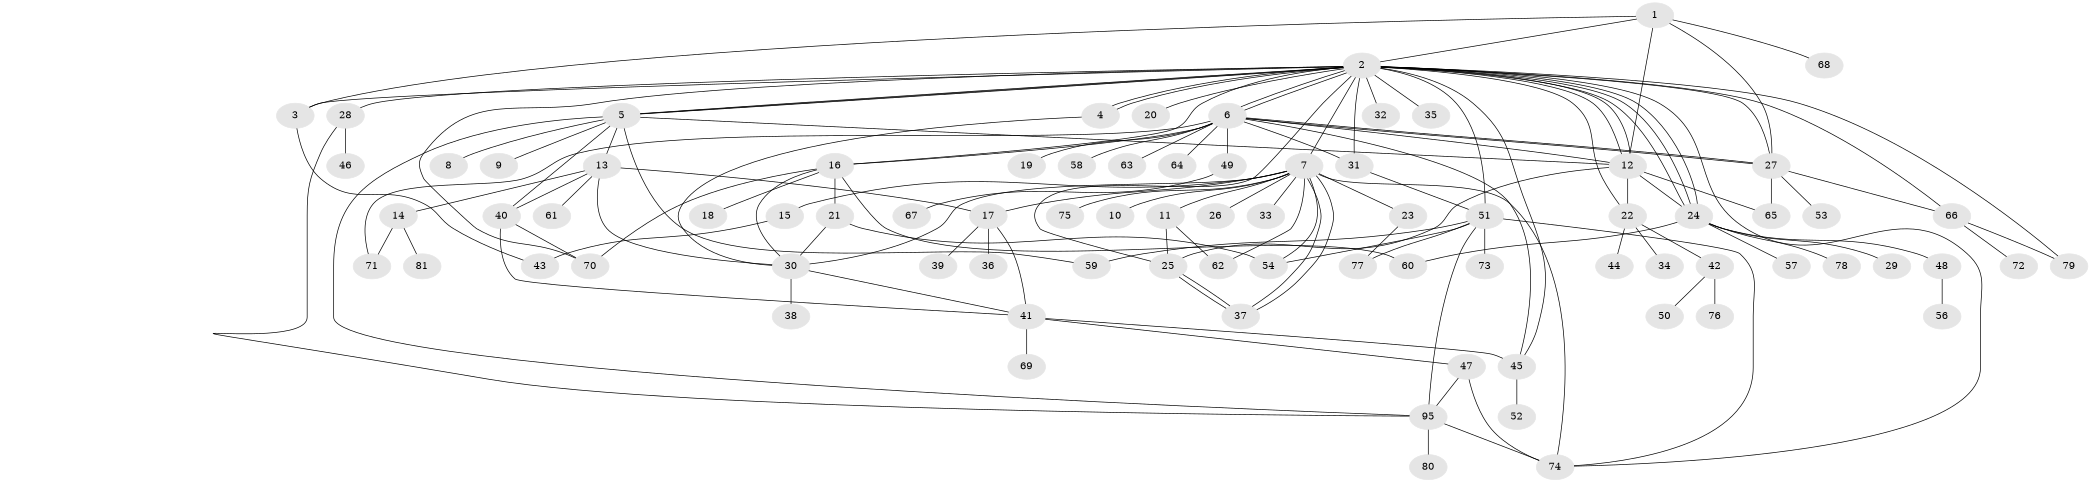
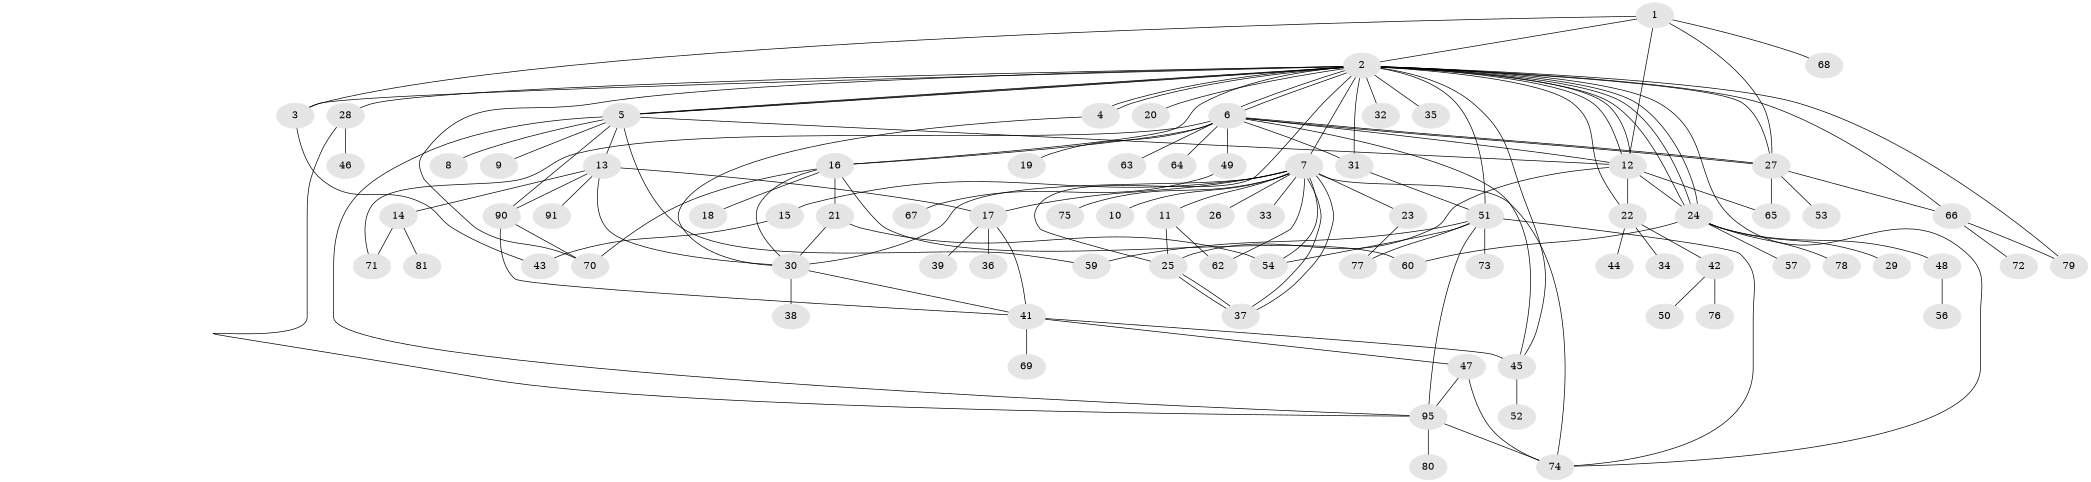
node "58": removed
node "40": label "40" -> "90"
node "61": label "61" -> "91"
